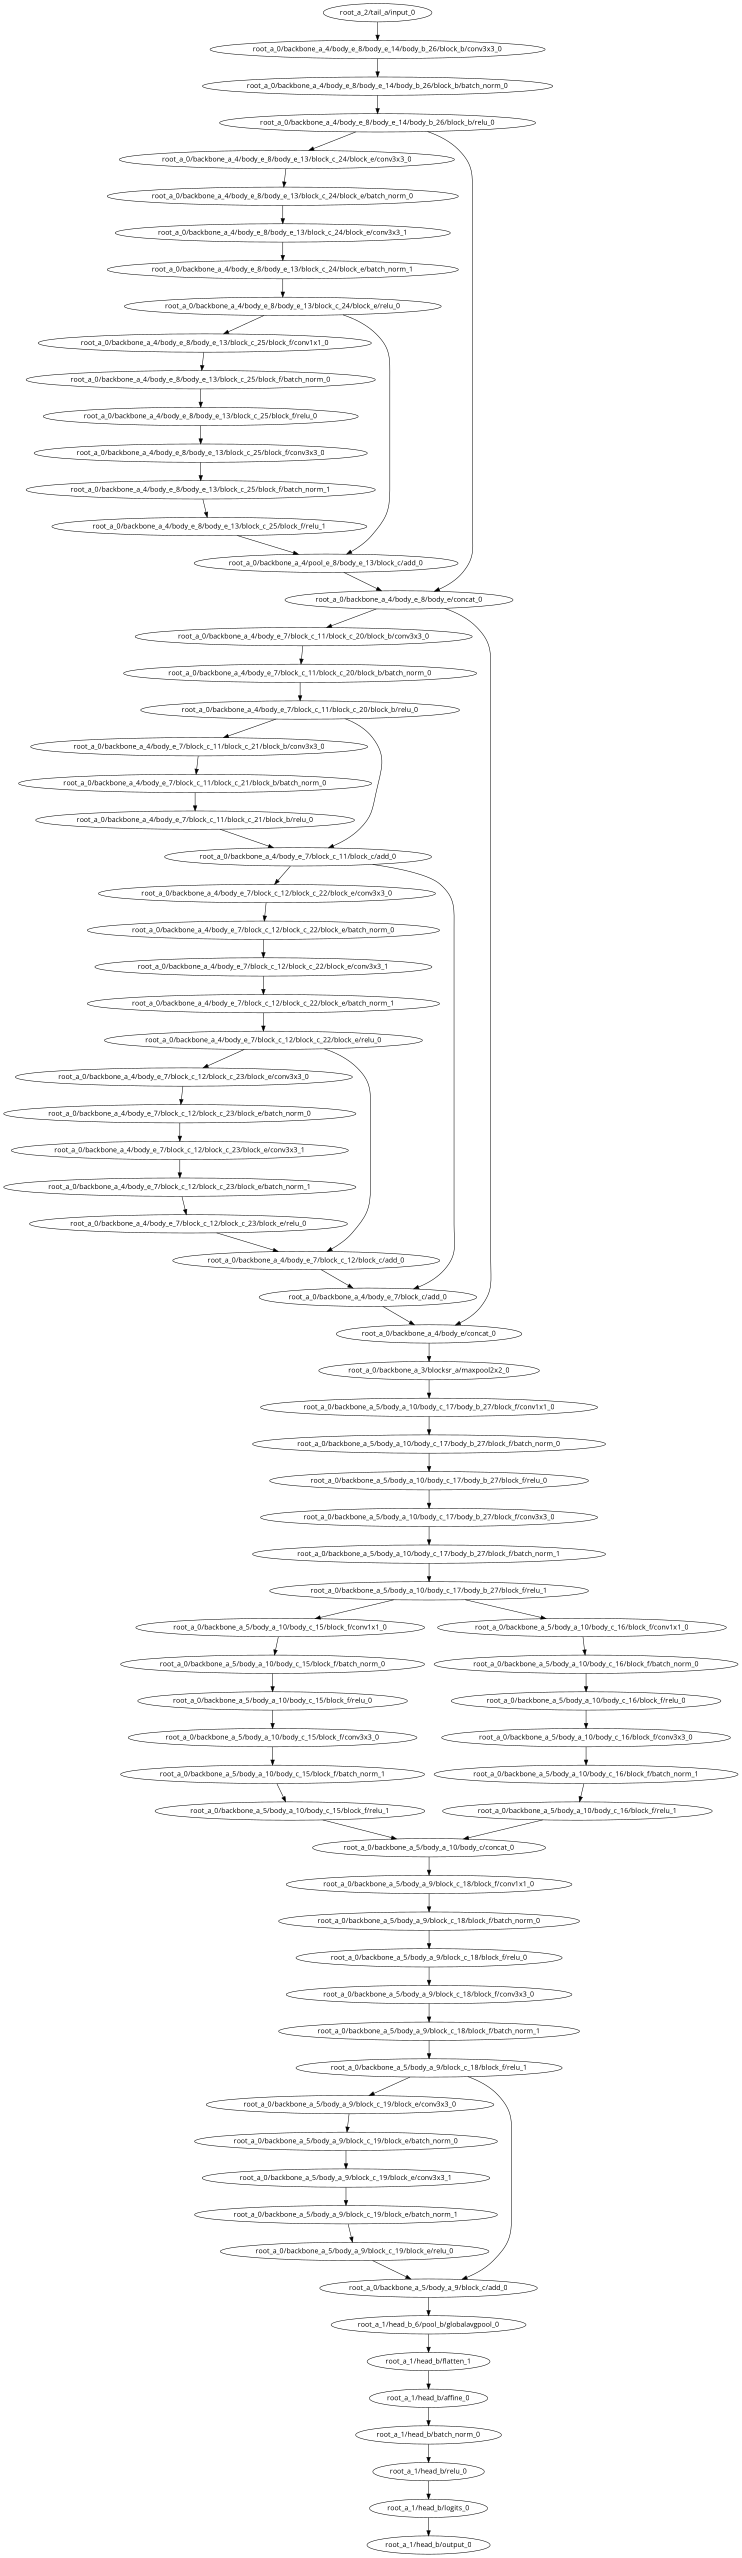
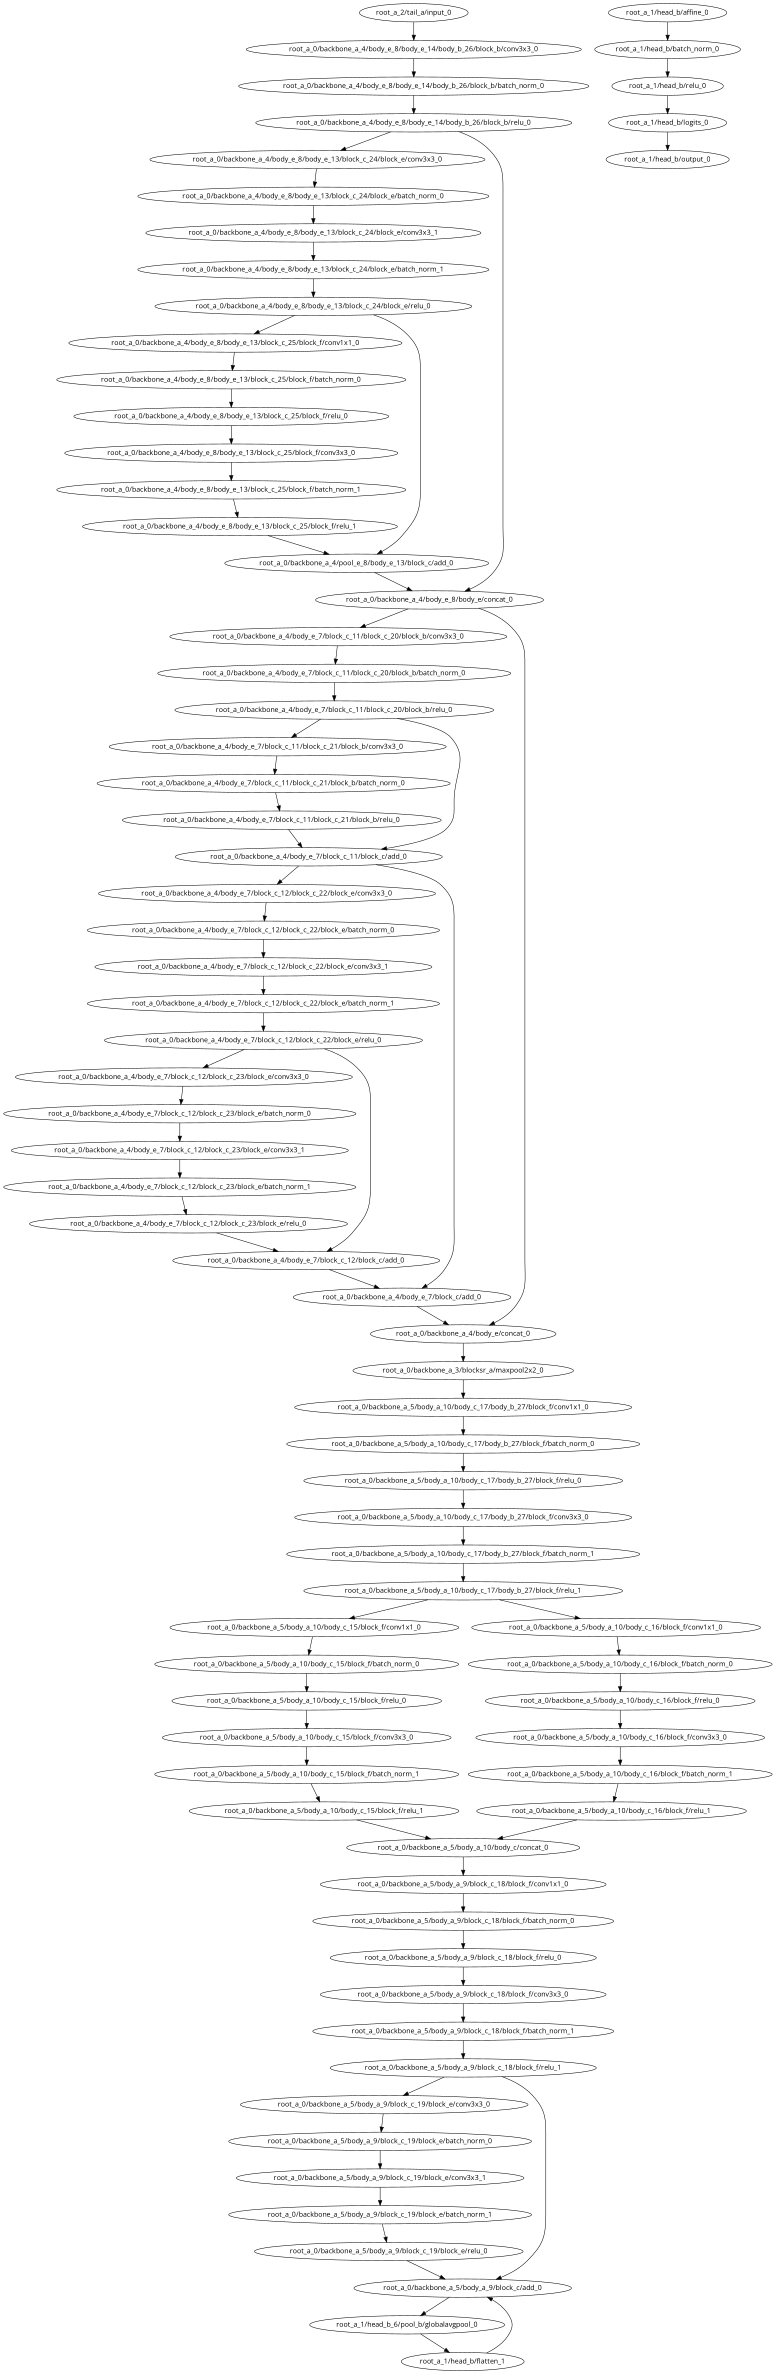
edge "root_a_1/head_b/flatten_1" -> "root_a_1/head_b/affine_0": now "root_a_1/head_b/flatten_1" -> "root_a_0/backbone_a_5/body_a_9/block_c/add_0"
